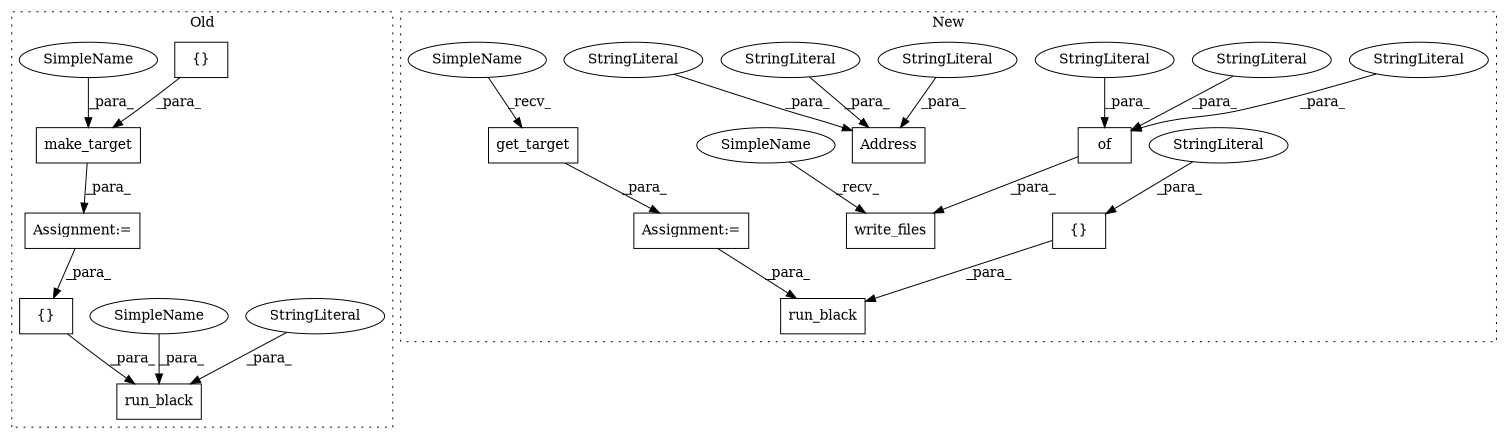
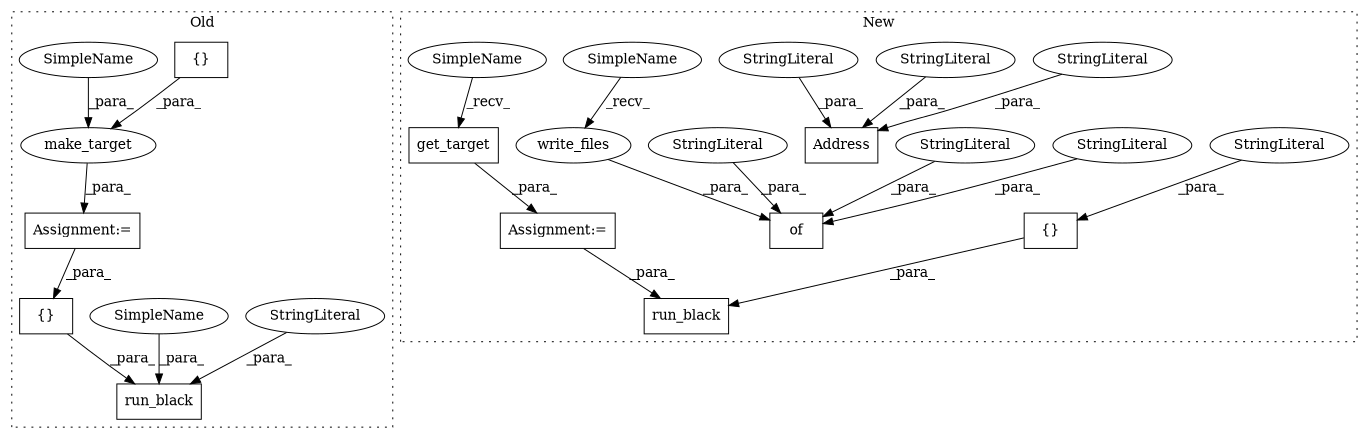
node "make_target": shape box -> ellipse
edge "of" -> "write_files": reversed
node "write_files": shape box -> ellipse
